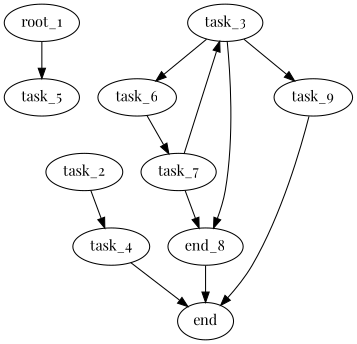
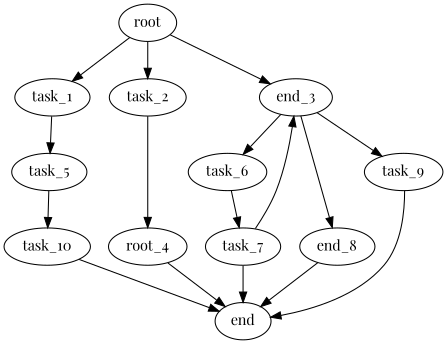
node "root_1": label "root_1" -> "task_1"
node "root": added
node "task_3": label "task_3" -> "end_3"
edge "task_7" -> "end_8": now "task_7" -> "end"
node "task_10": added
node "task_4": label "task_4" -> "root_4"
